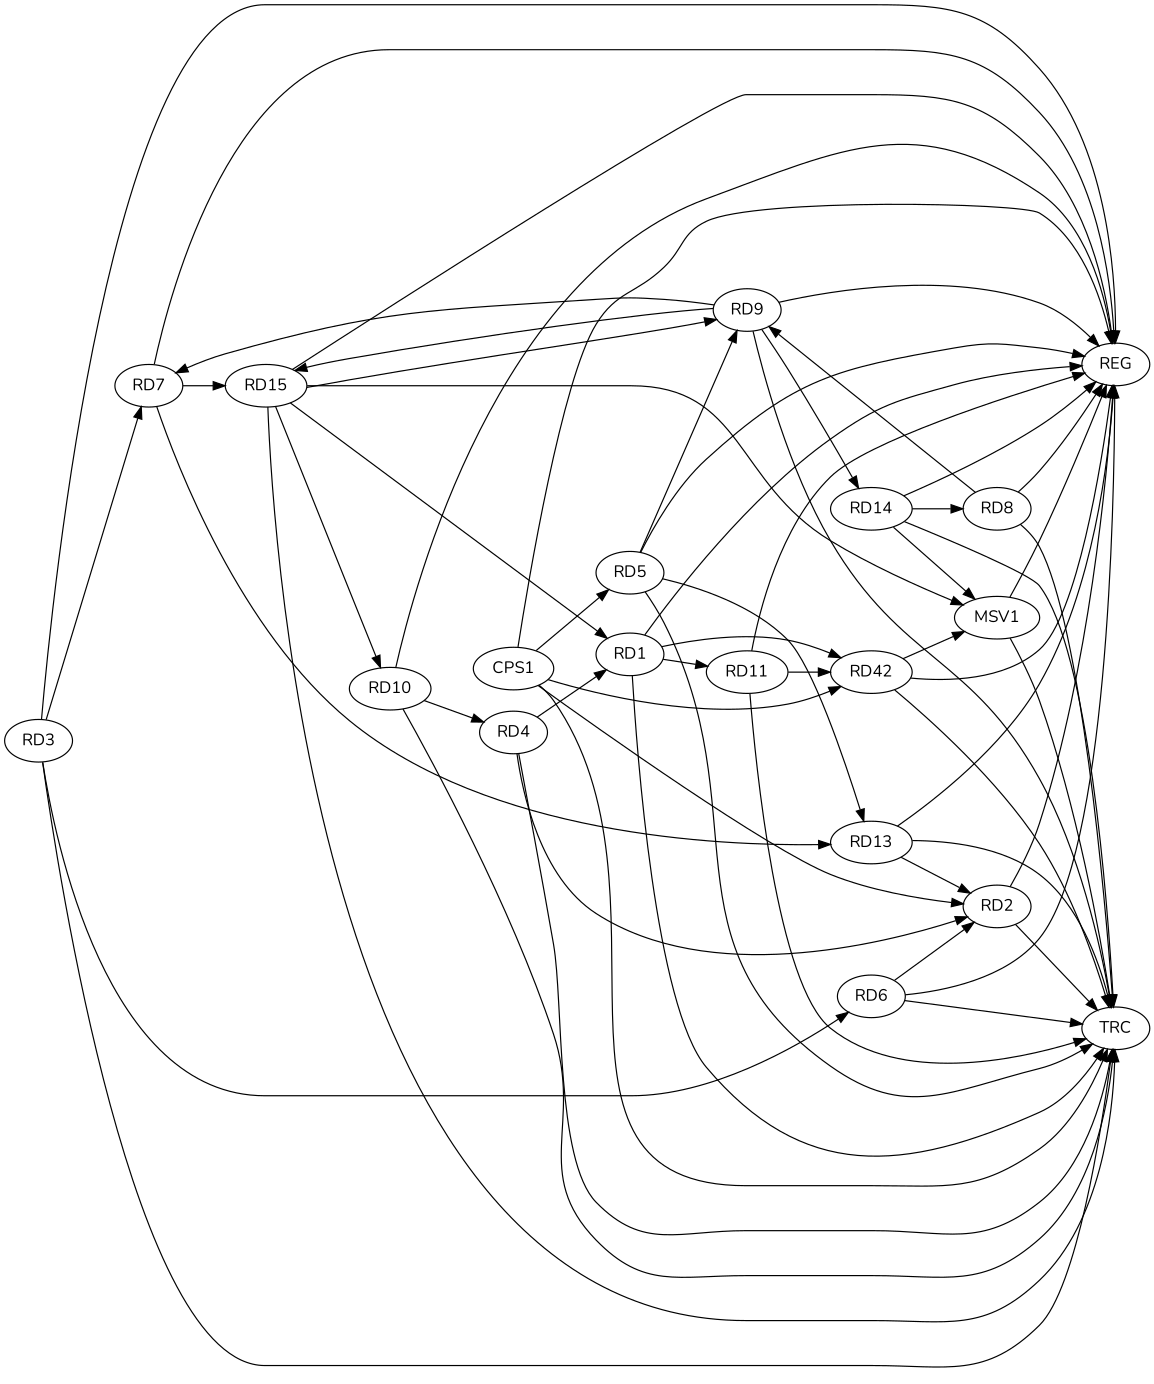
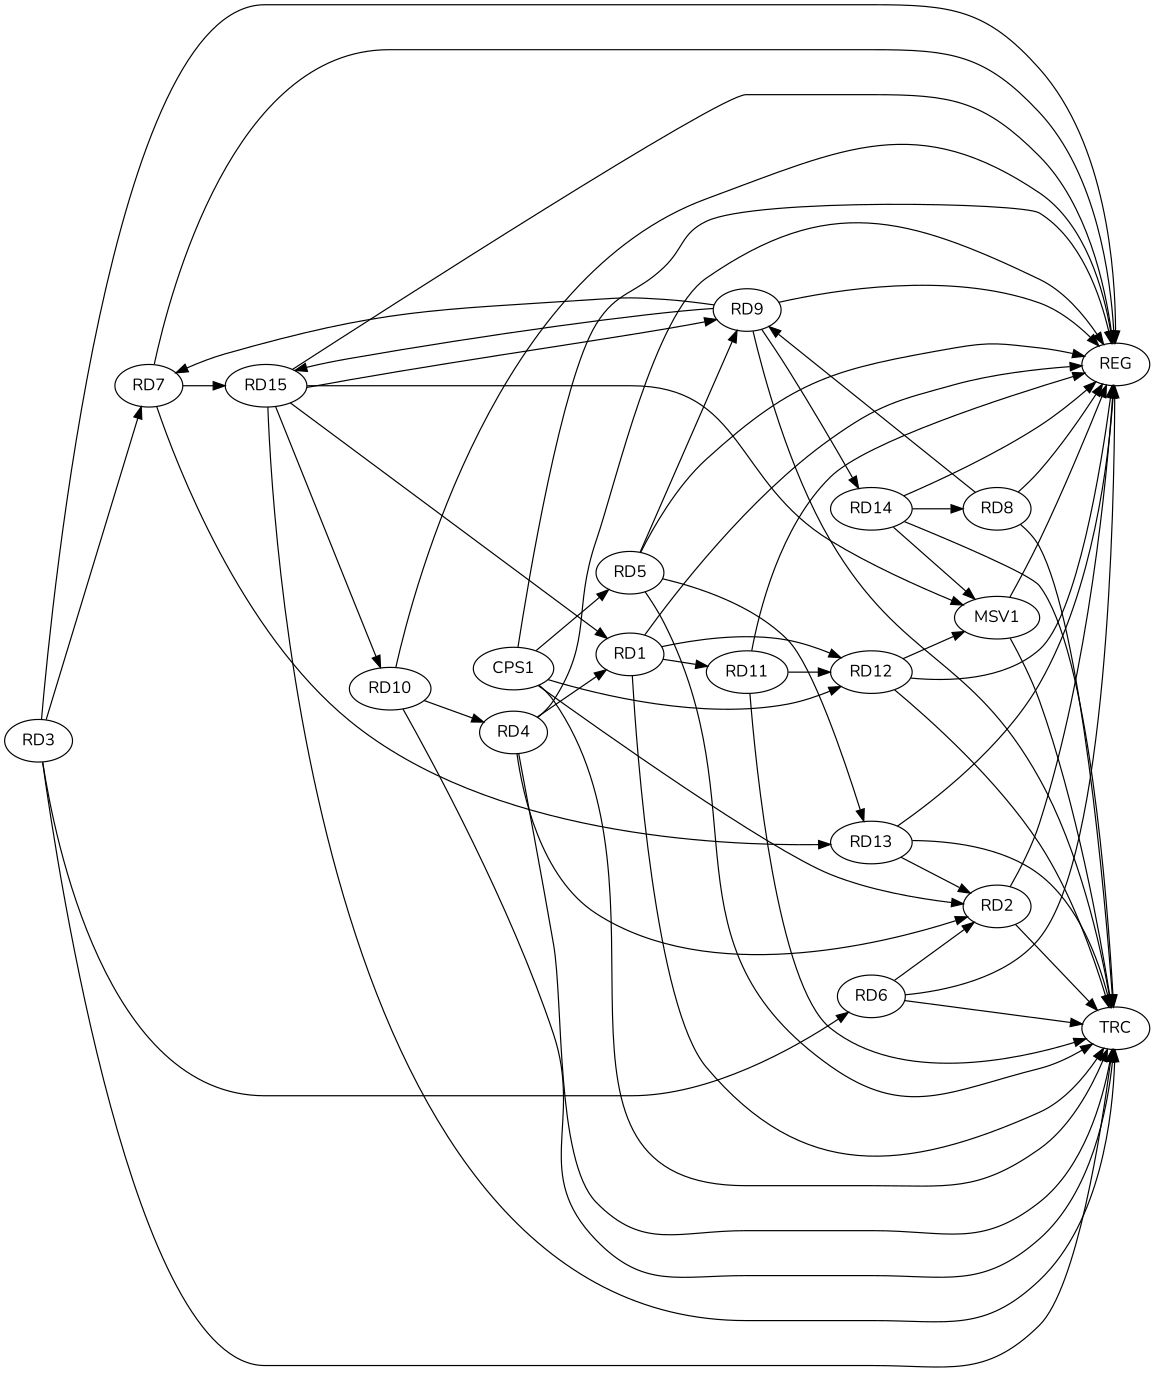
edge "RD4" -> "REG": added
node "RD42": label "RD42" -> "RD12"
